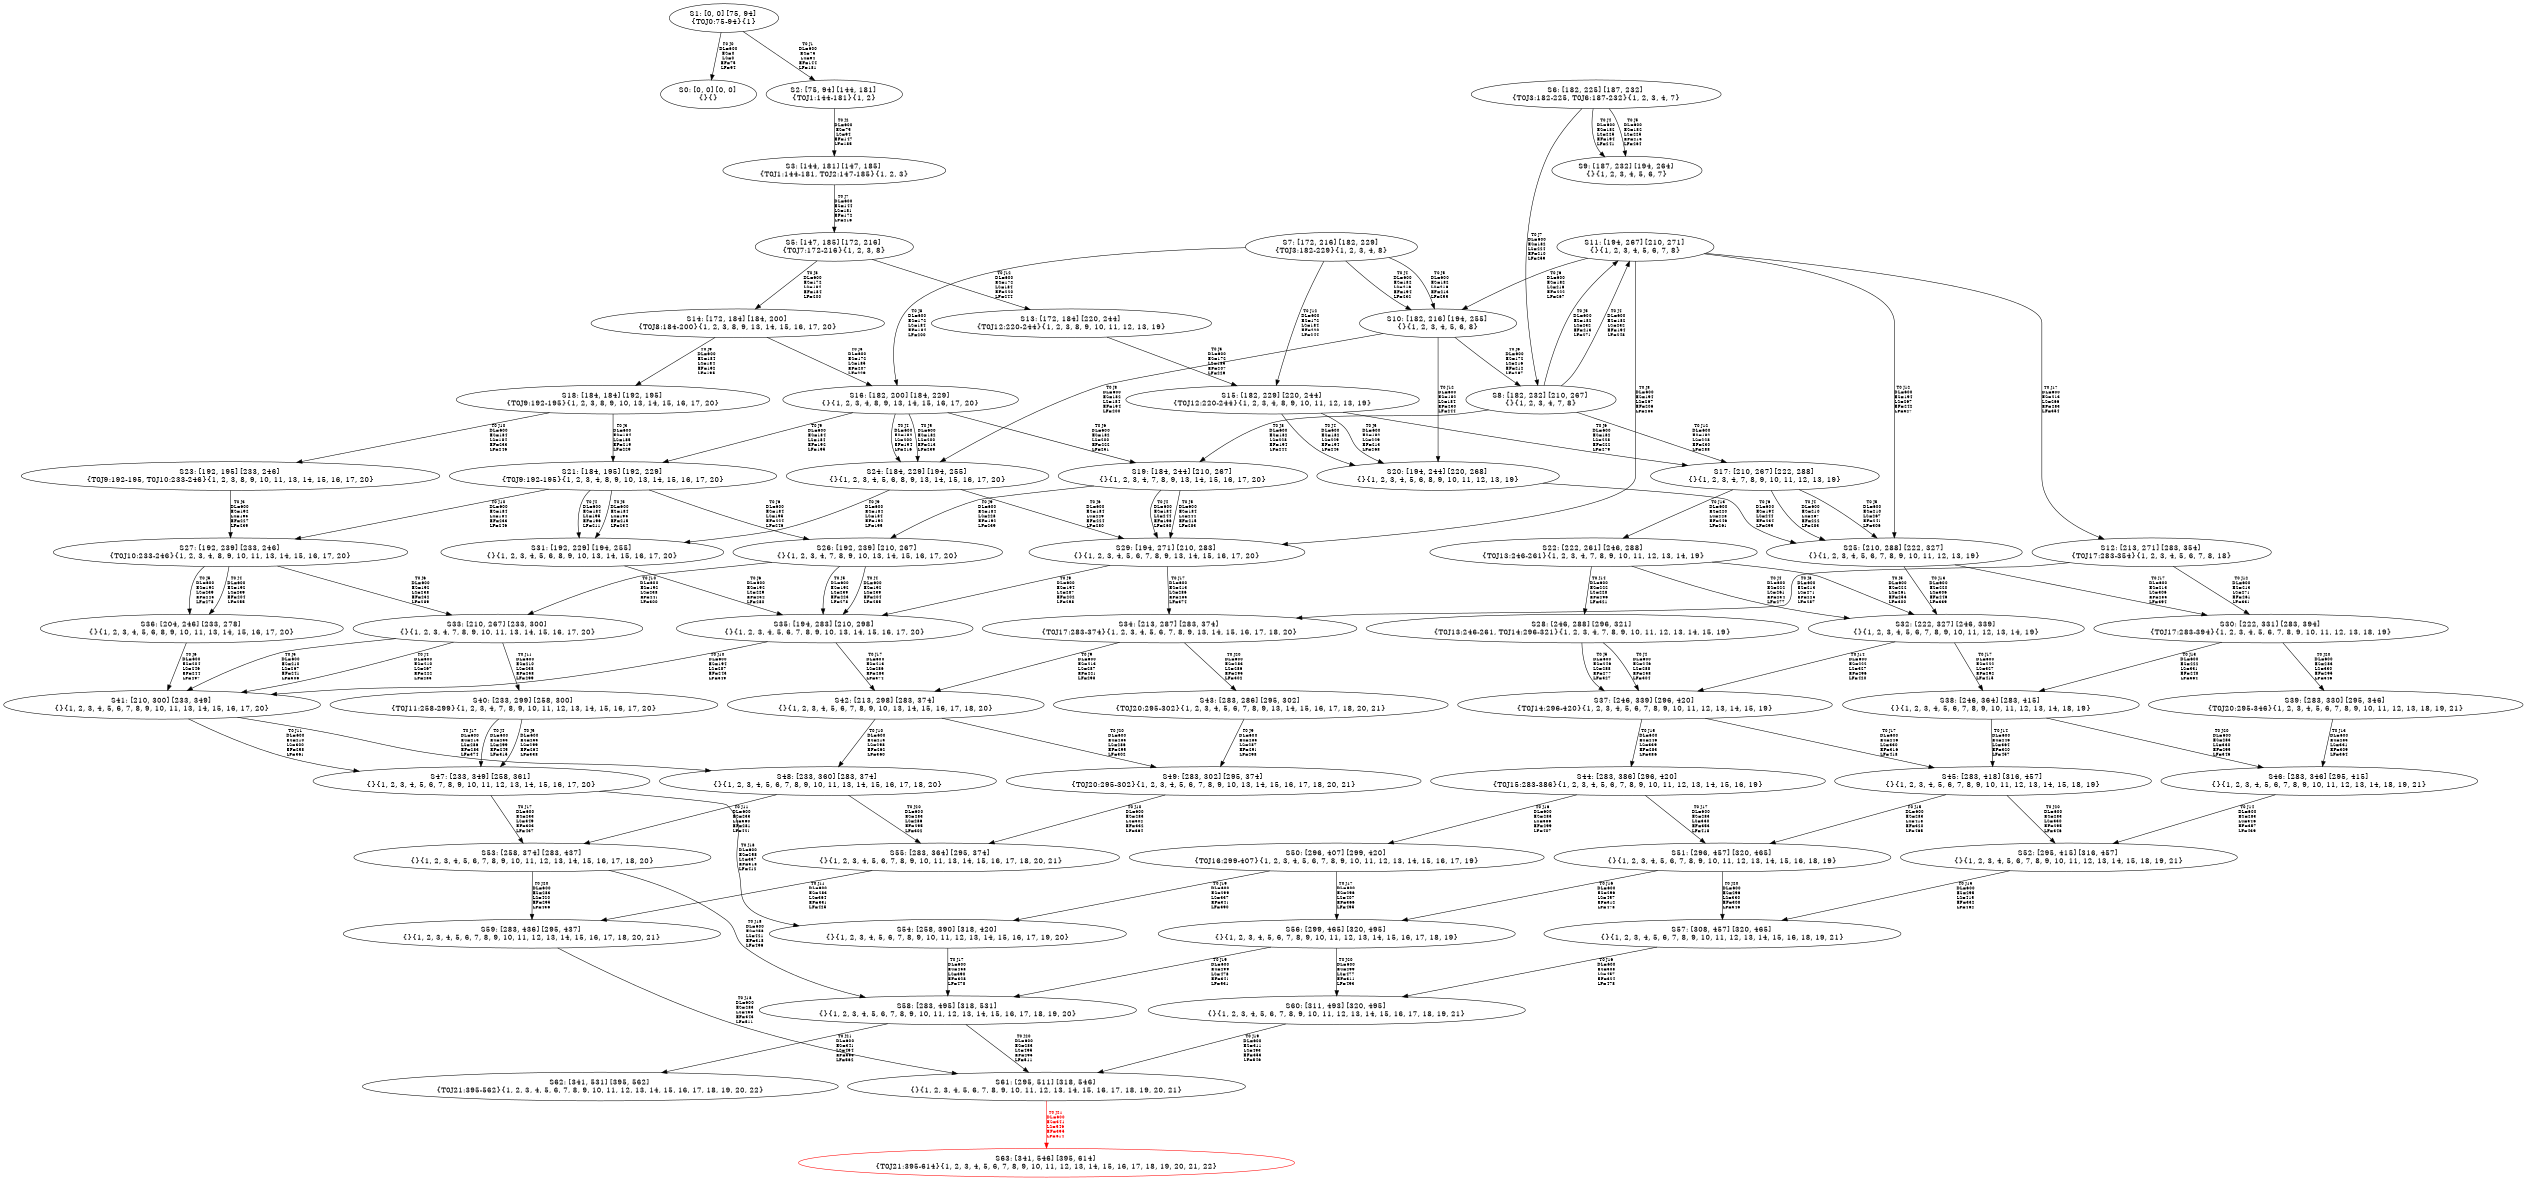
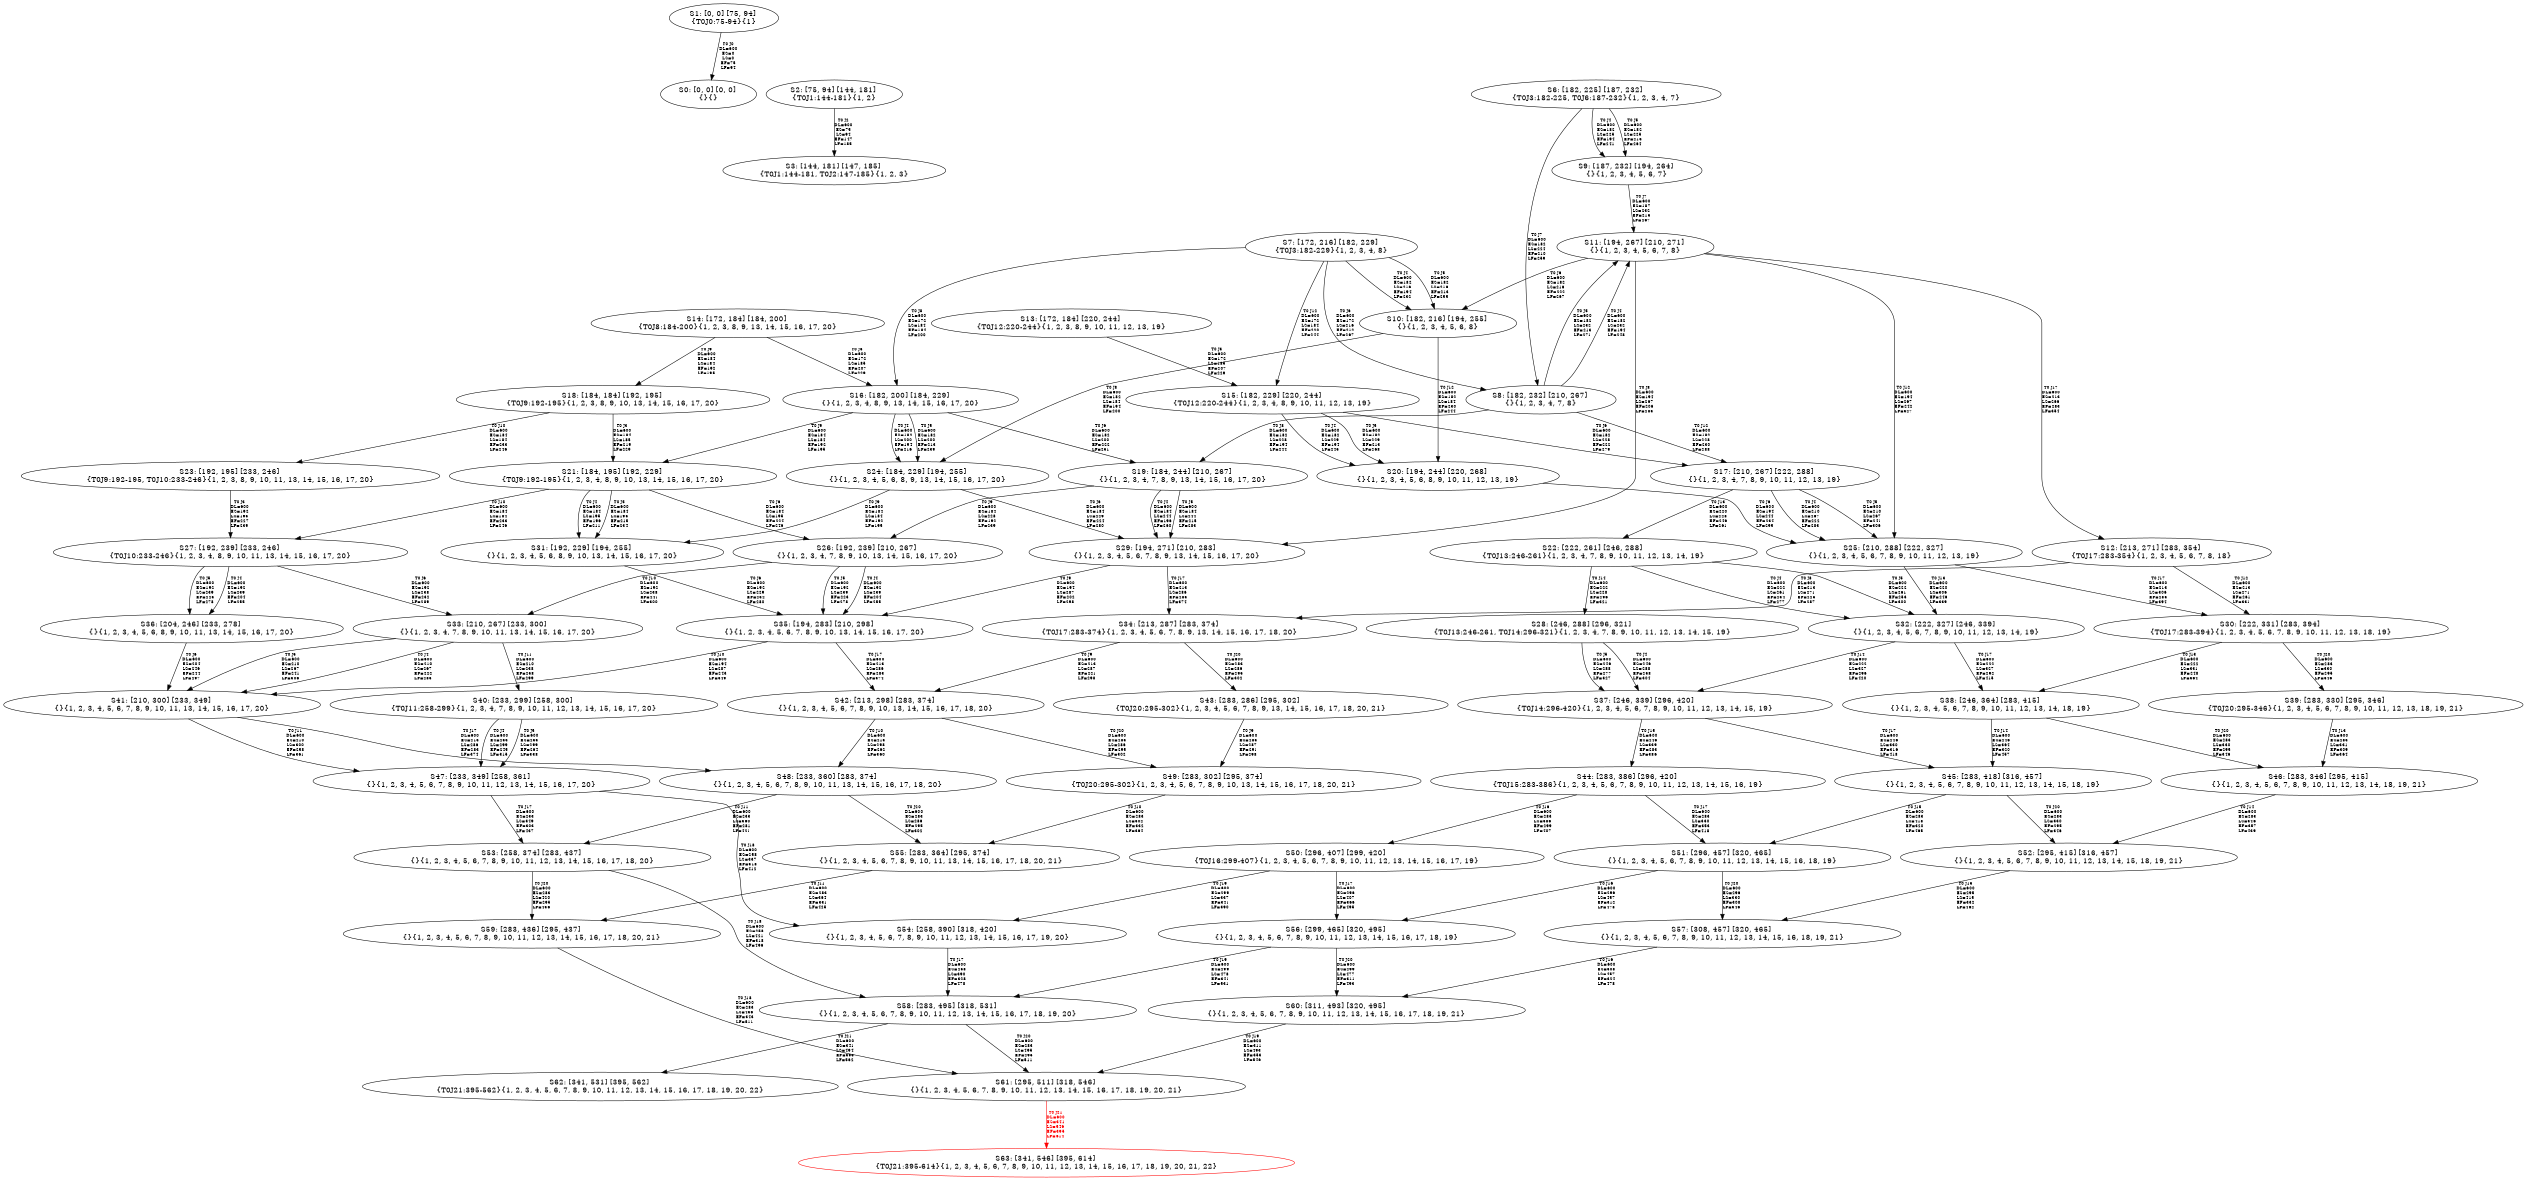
edge "S1: [0, 0] [75, 94] {T0J0:75-94}{1}" -> "S2: [75, 94] [144, 181] {T0J1:144-181}{1, 2}": removed, label "T0 J1 DL=600 ES=75 LS=94 EF=144 LF=181"
edge "S9: [187, 232] [194, 264] {}{1, 2, 3, 4, 5, 6, 7}" -> "S11: [194, 267] [210, 271] {}{1, 2, 3, 4, 5, 6, 7, 8}": added, label "T0 J7 DL=600 ES=187 LS=232 EF=215 LF=267"
node "S5: [147, 185] [172, 216] {T0J7:172-216}{1, 2, 3, 8}": removed
edge "S10: [182, 216] [194, 255] {}{1, 2, 3, 4, 5, 6, 8}" -> "S8: [182, 232] [210, 267] {}{1, 2, 3, 4, 7, 8}": now "S7: [172, 216] [182, 229] {T0J3:182-229}{1, 2, 3, 4, 8}" -> "S8: [182, 232] [210, 267] {}{1, 2, 3, 4, 7, 8}"
